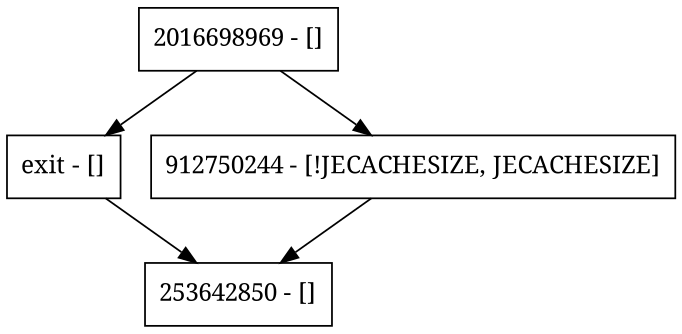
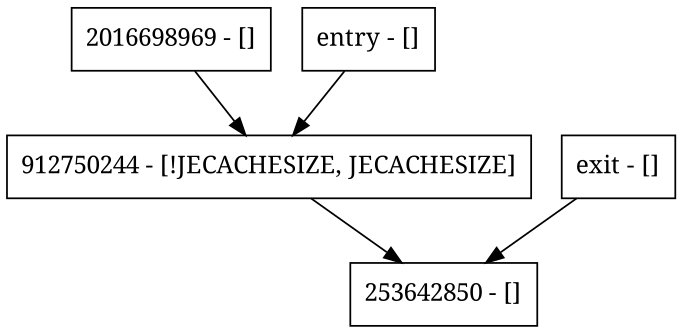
node "entry - []": added
edge "2016698969 - []" -> "exit - []": removed
